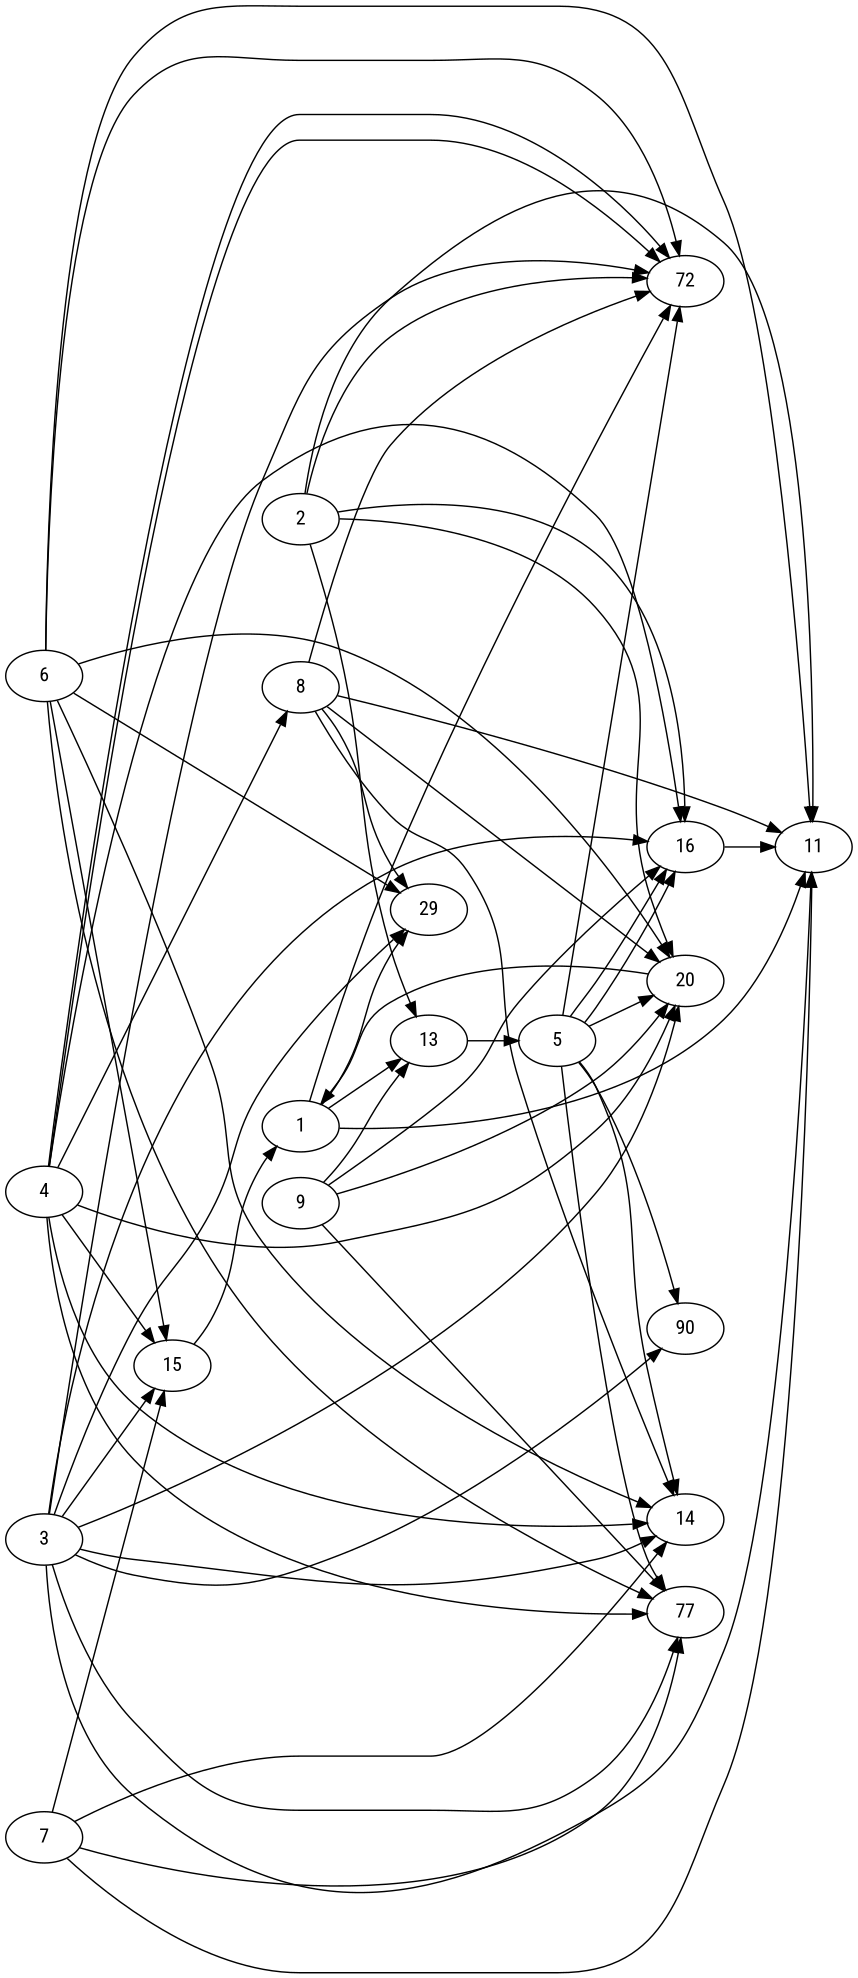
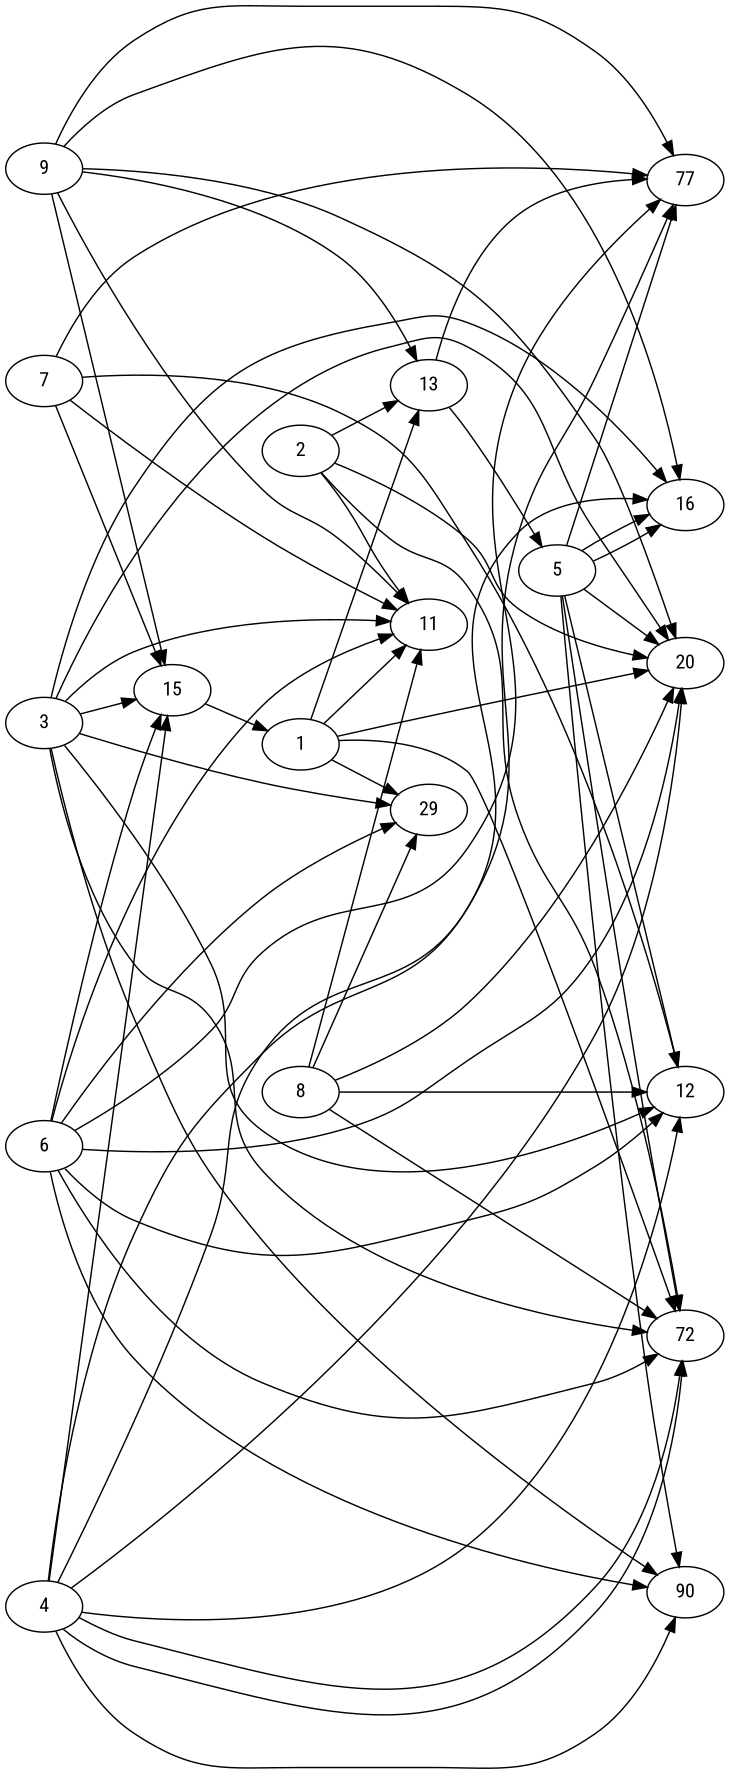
edge "9" -> "15": added
edge "2" -> "16": removed
edge "16" -> "11": now "9" -> "11"
edge "4" -> "8": now "4" -> "90"
edge "20" -> "1": reversed
edge "6" -> "90": added
node "14": label "14" -> "12"
edge "3" -> "77": now "13" -> "77"
